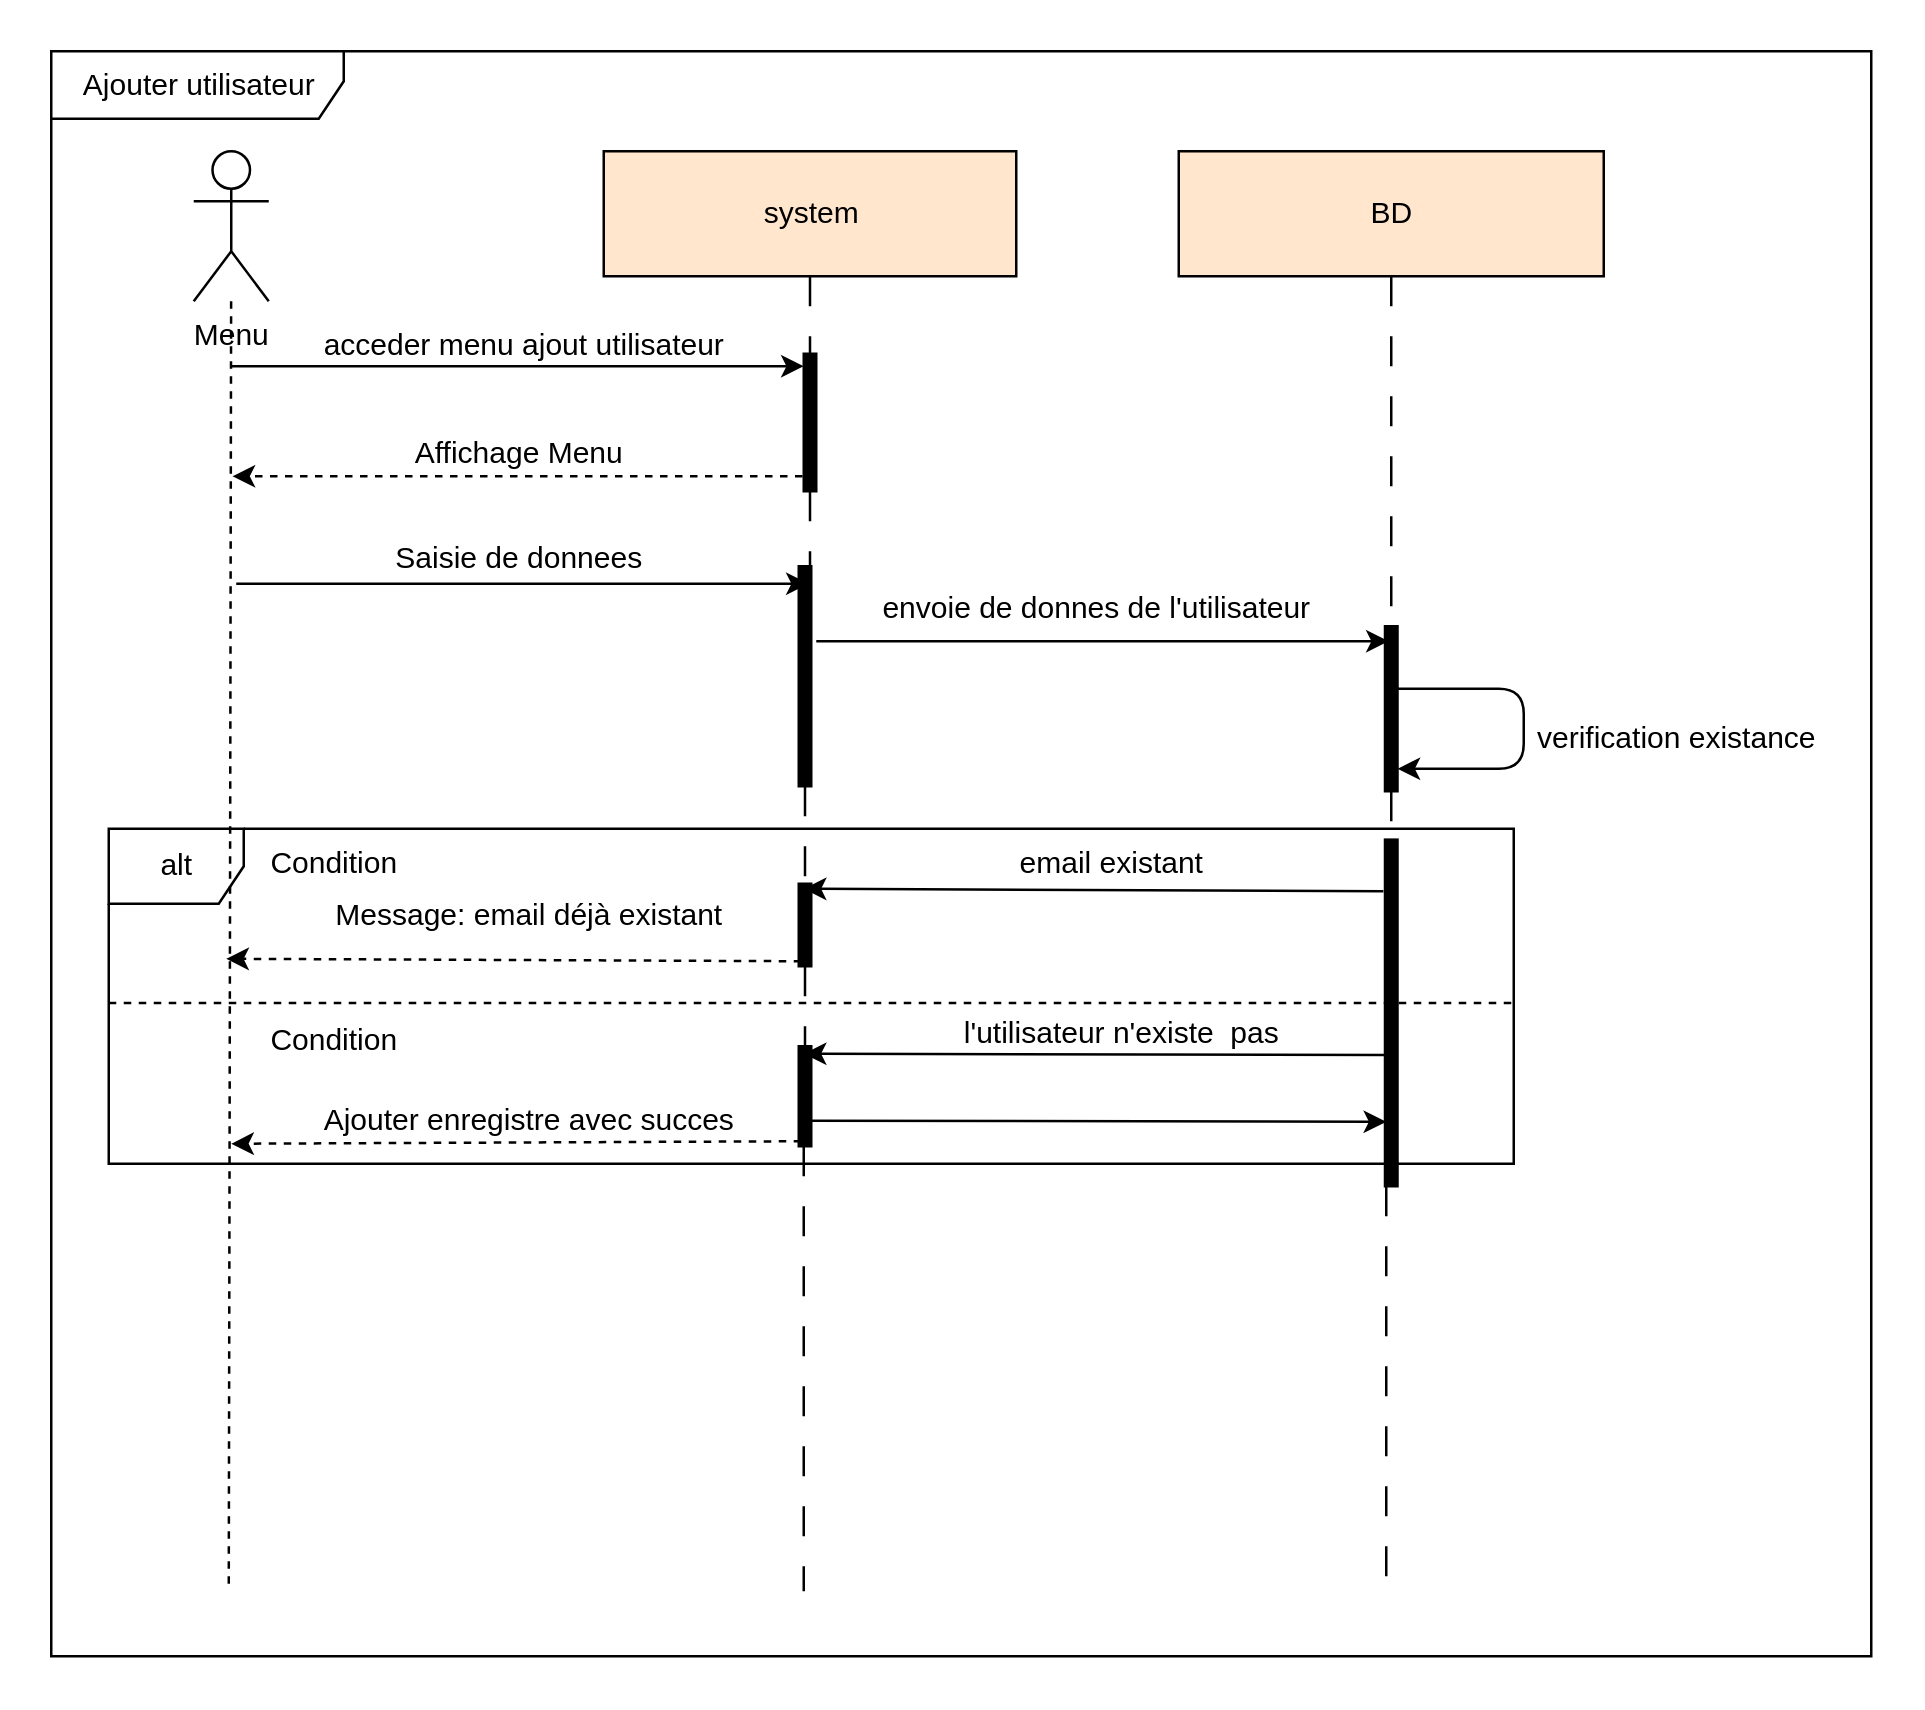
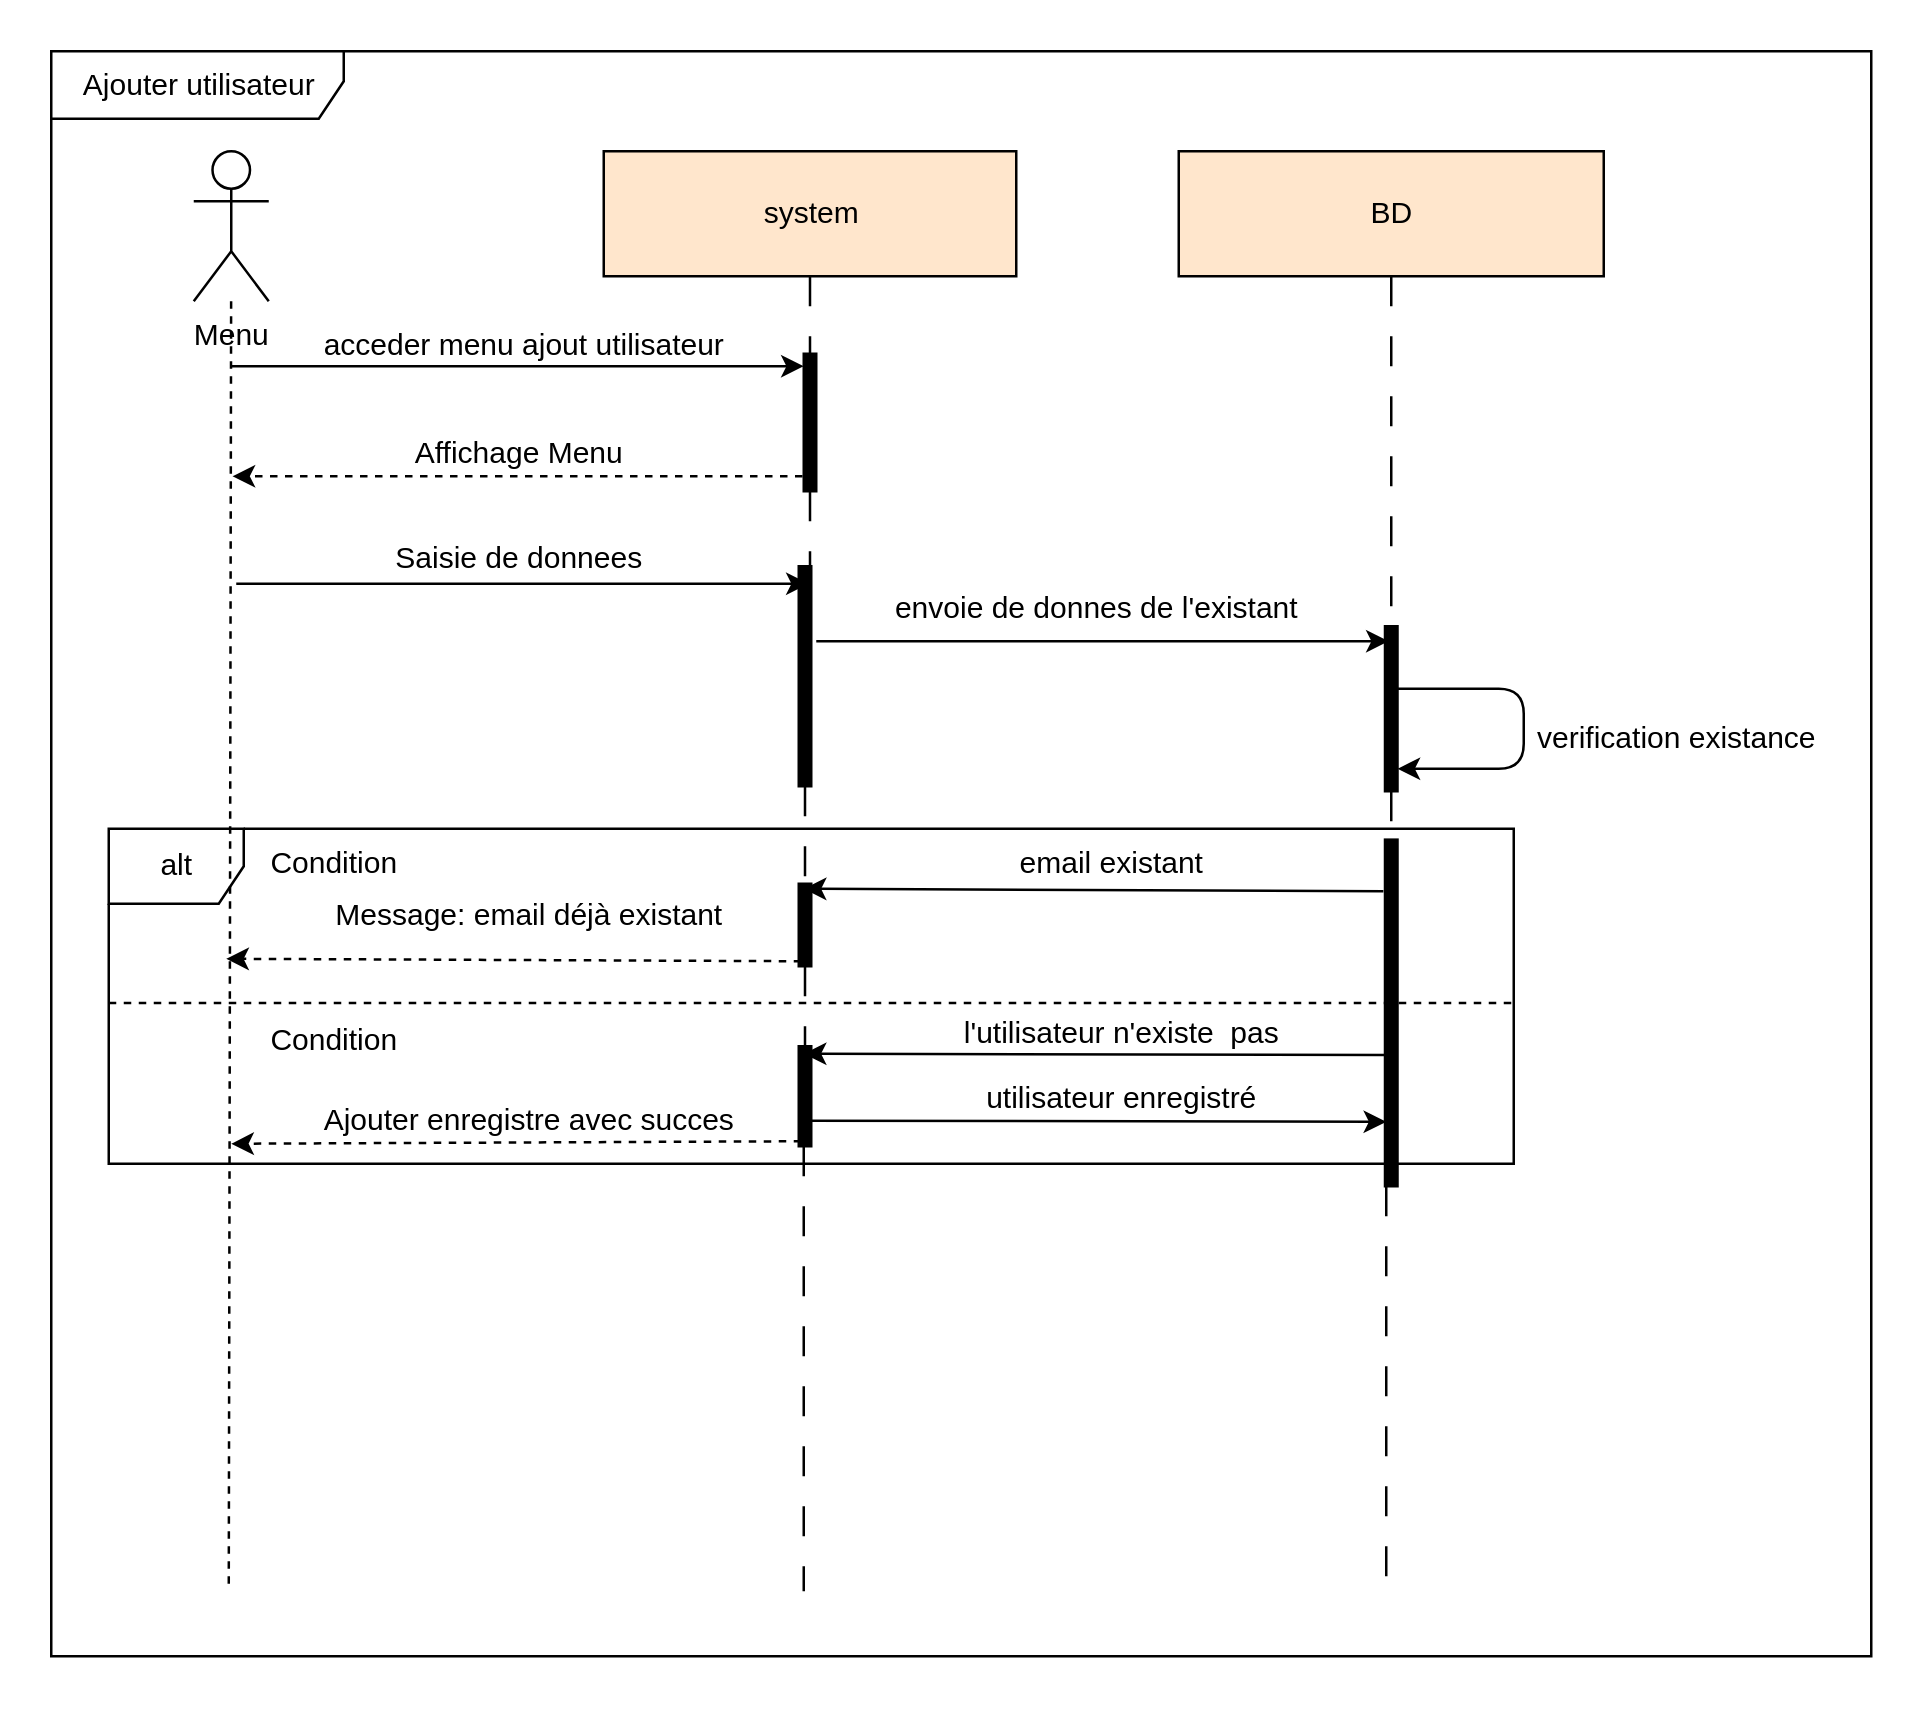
node "envoie de donnes de l'utilisateur": label "envoie de donnes de l'utilisateur" -> "envoie de donnes de l'existant"
node "utilisateur enregistré": added
